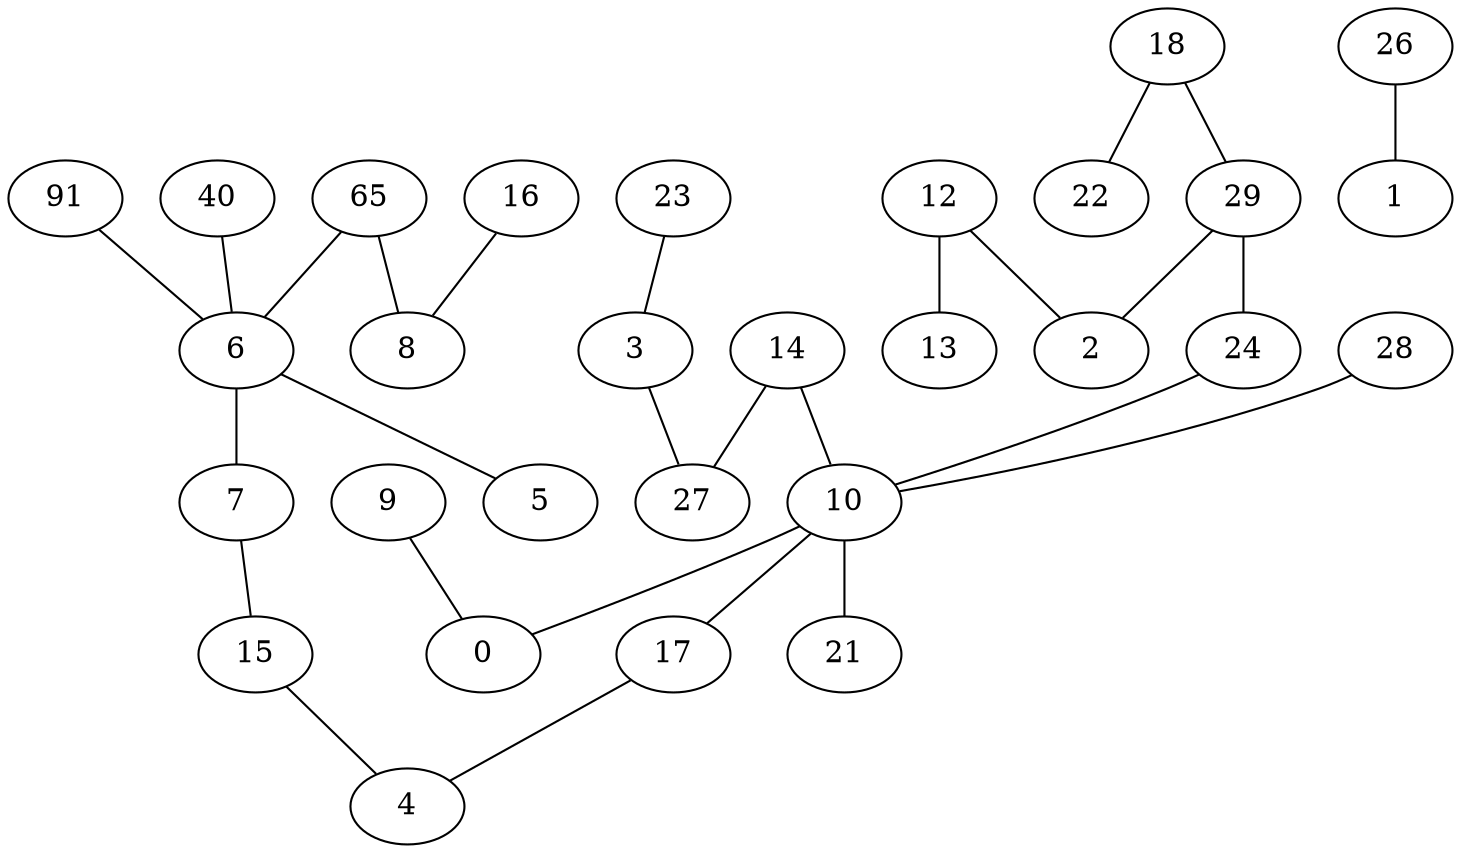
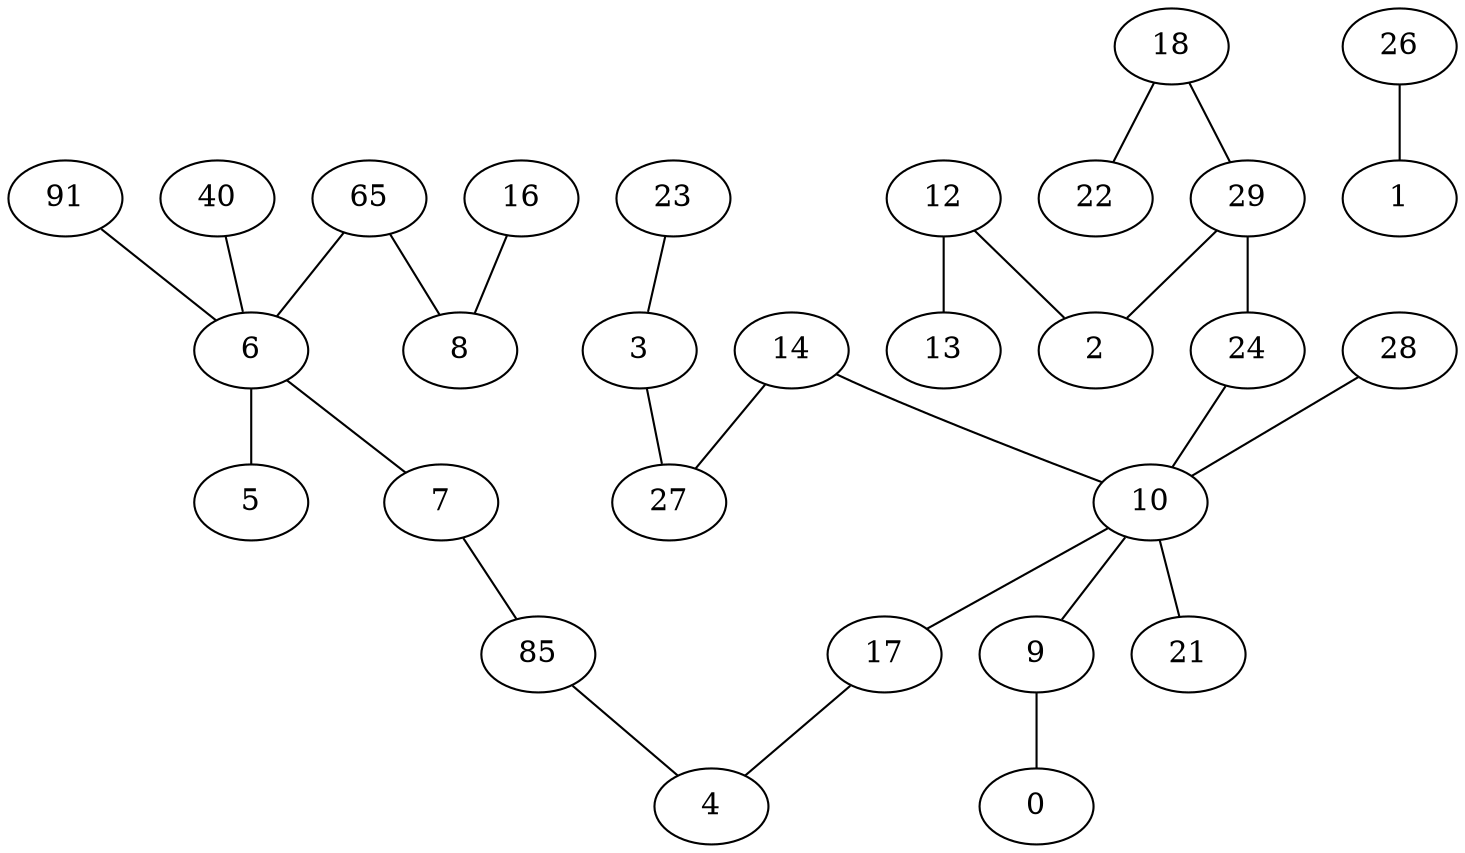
edge "10" -- "0": now "10" -- "9"
node "15": label "15" -> "85"
